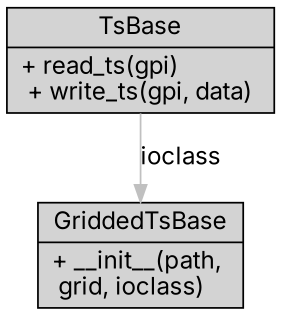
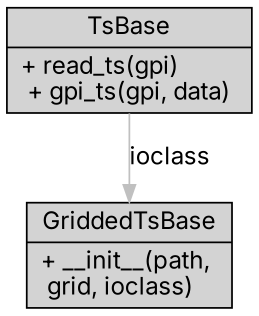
node "TsBase": text "+ write_ts(gpi, data)" -> "+ gpi_ts(gpi, data)"
